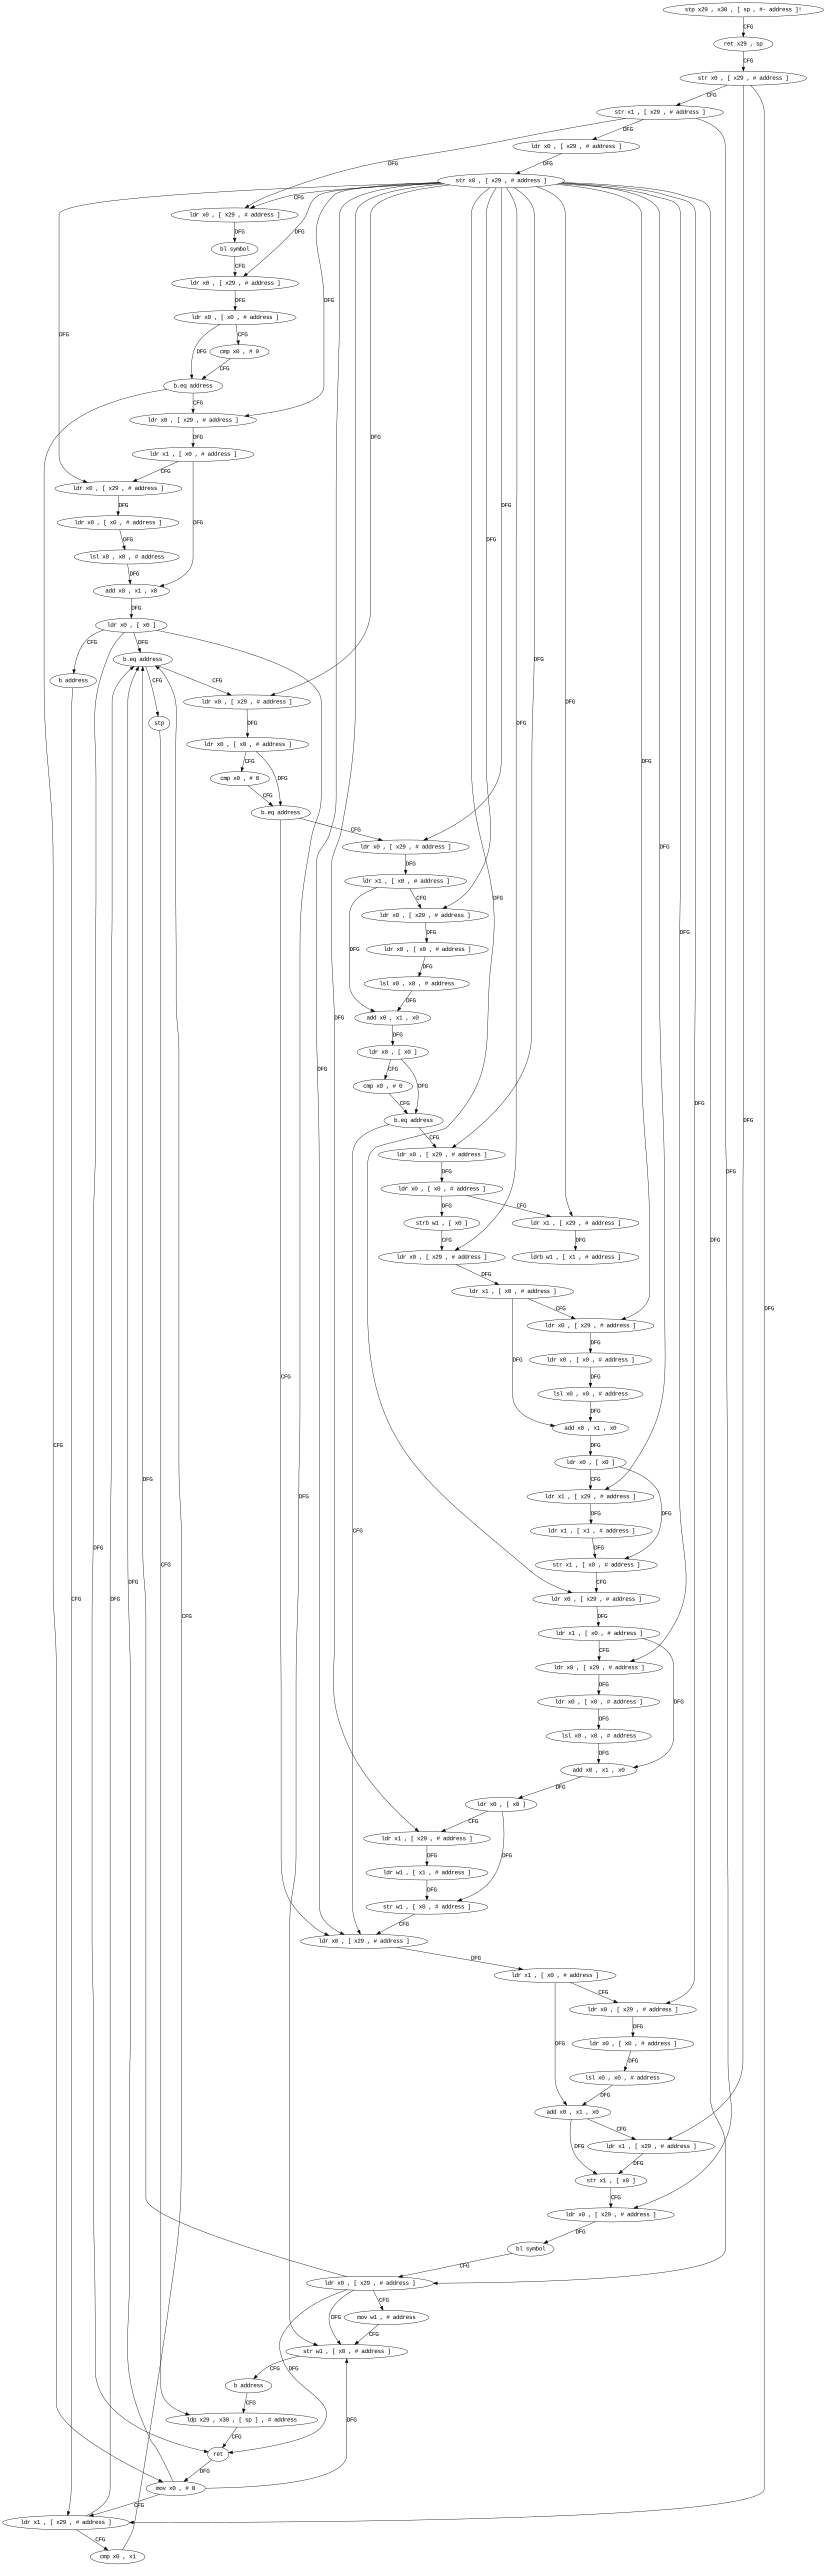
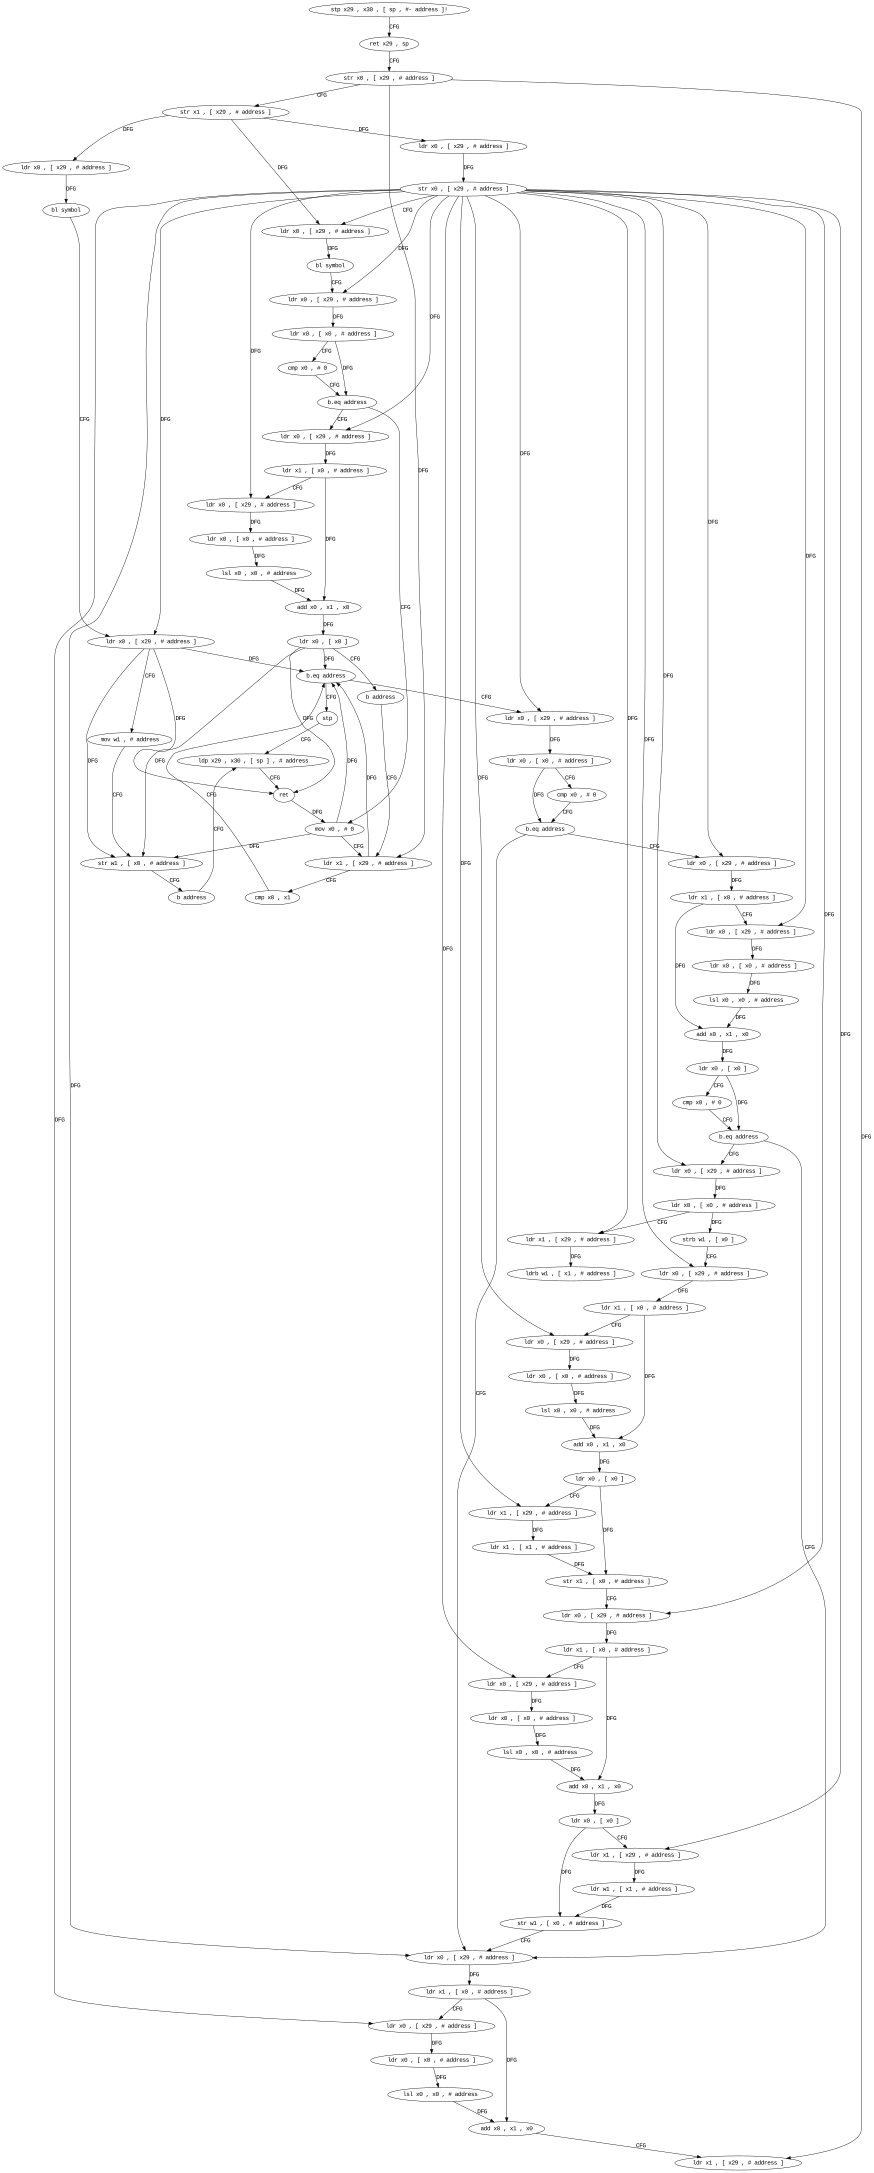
node "str x1 , [ x0 ]": removed
